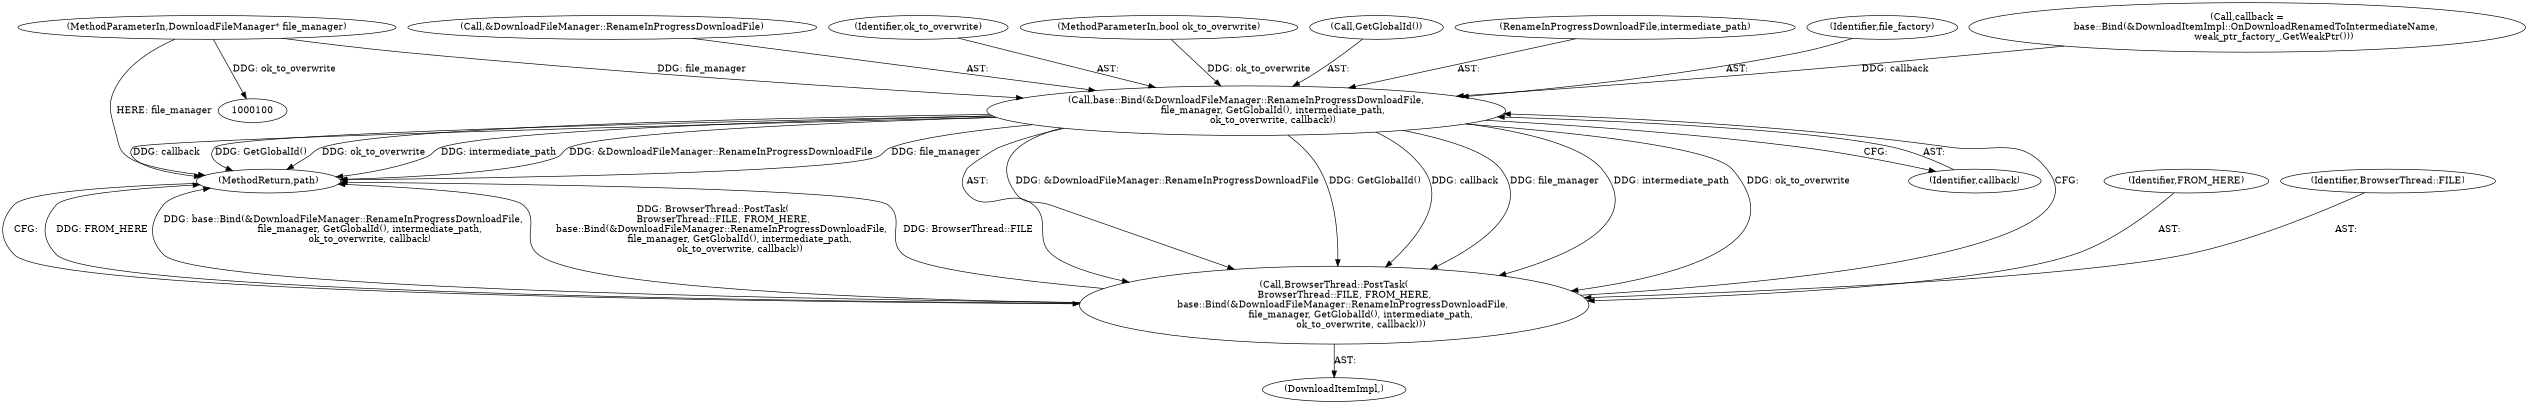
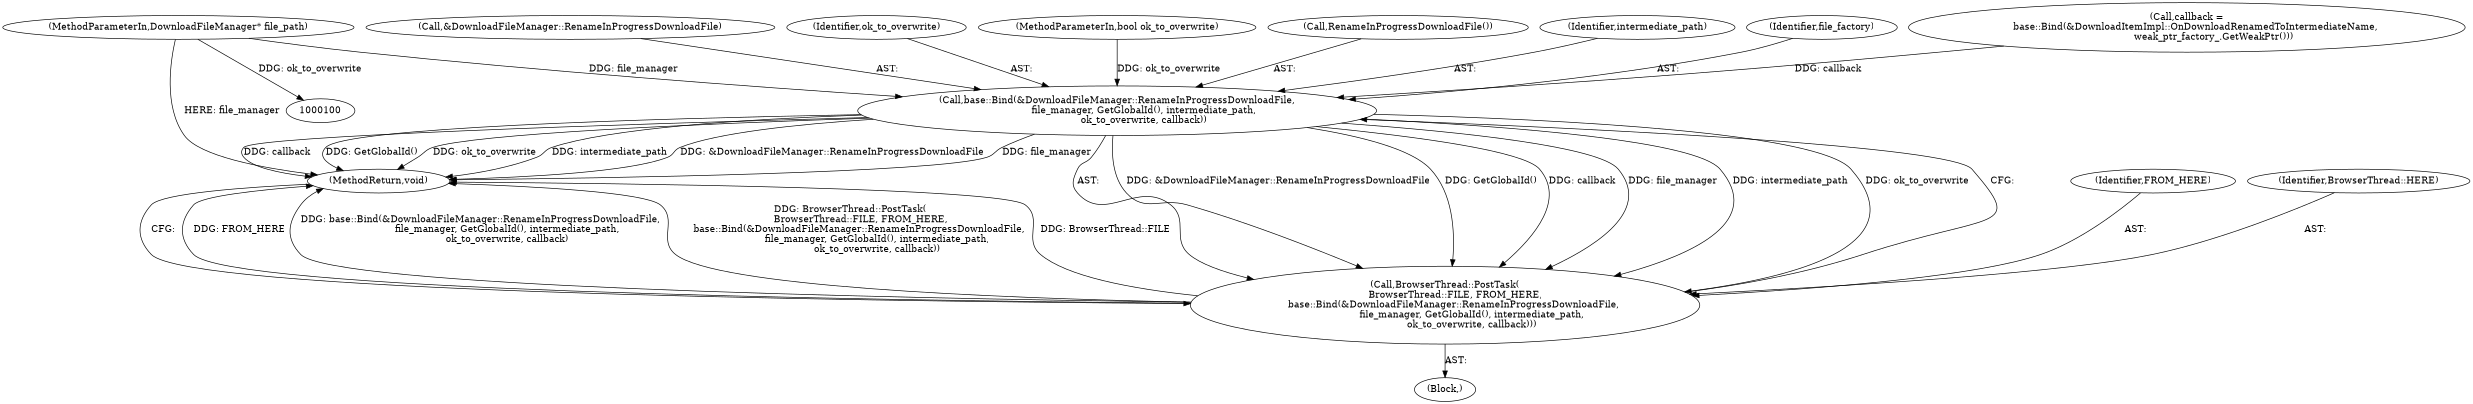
node "(MethodParameterIn,DownloadFileManager* file_manager)": label "(MethodParameterIn,DownloadFileManager* file_manager)" -> "(MethodParameterIn,DownloadFileManager* file_path)"
node "(Call,GetGlobalId())": label "(Call,GetGlobalId())" -> "(Call,RenameInProgressDownloadFile())"
node "(RenameInProgressDownloadFile,intermediate_path)": label "(RenameInProgressDownloadFile,intermediate_path)" -> "(Identifier,intermediate_path)"
node "(MethodReturn,path)": label "(MethodReturn,path)" -> "(MethodReturn,void)"
node "(Identifier,callback)": removed
node "(Identifier,BrowserThread::FILE)": label "(Identifier,BrowserThread::FILE)" -> "(Identifier,BrowserThread::HERE)"
node "(DownloadItemImpl,)": label "(DownloadItemImpl,)" -> "(Block,)"
